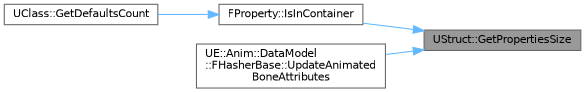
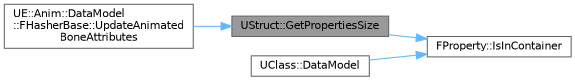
node "UClass::GetDefaultsCount": label "UClass::GetDefaultsCount" -> "UClass::DataModel"
edge "FProperty::IsInContainer" -> "UStruct::GetPropertiesSize": reversed
